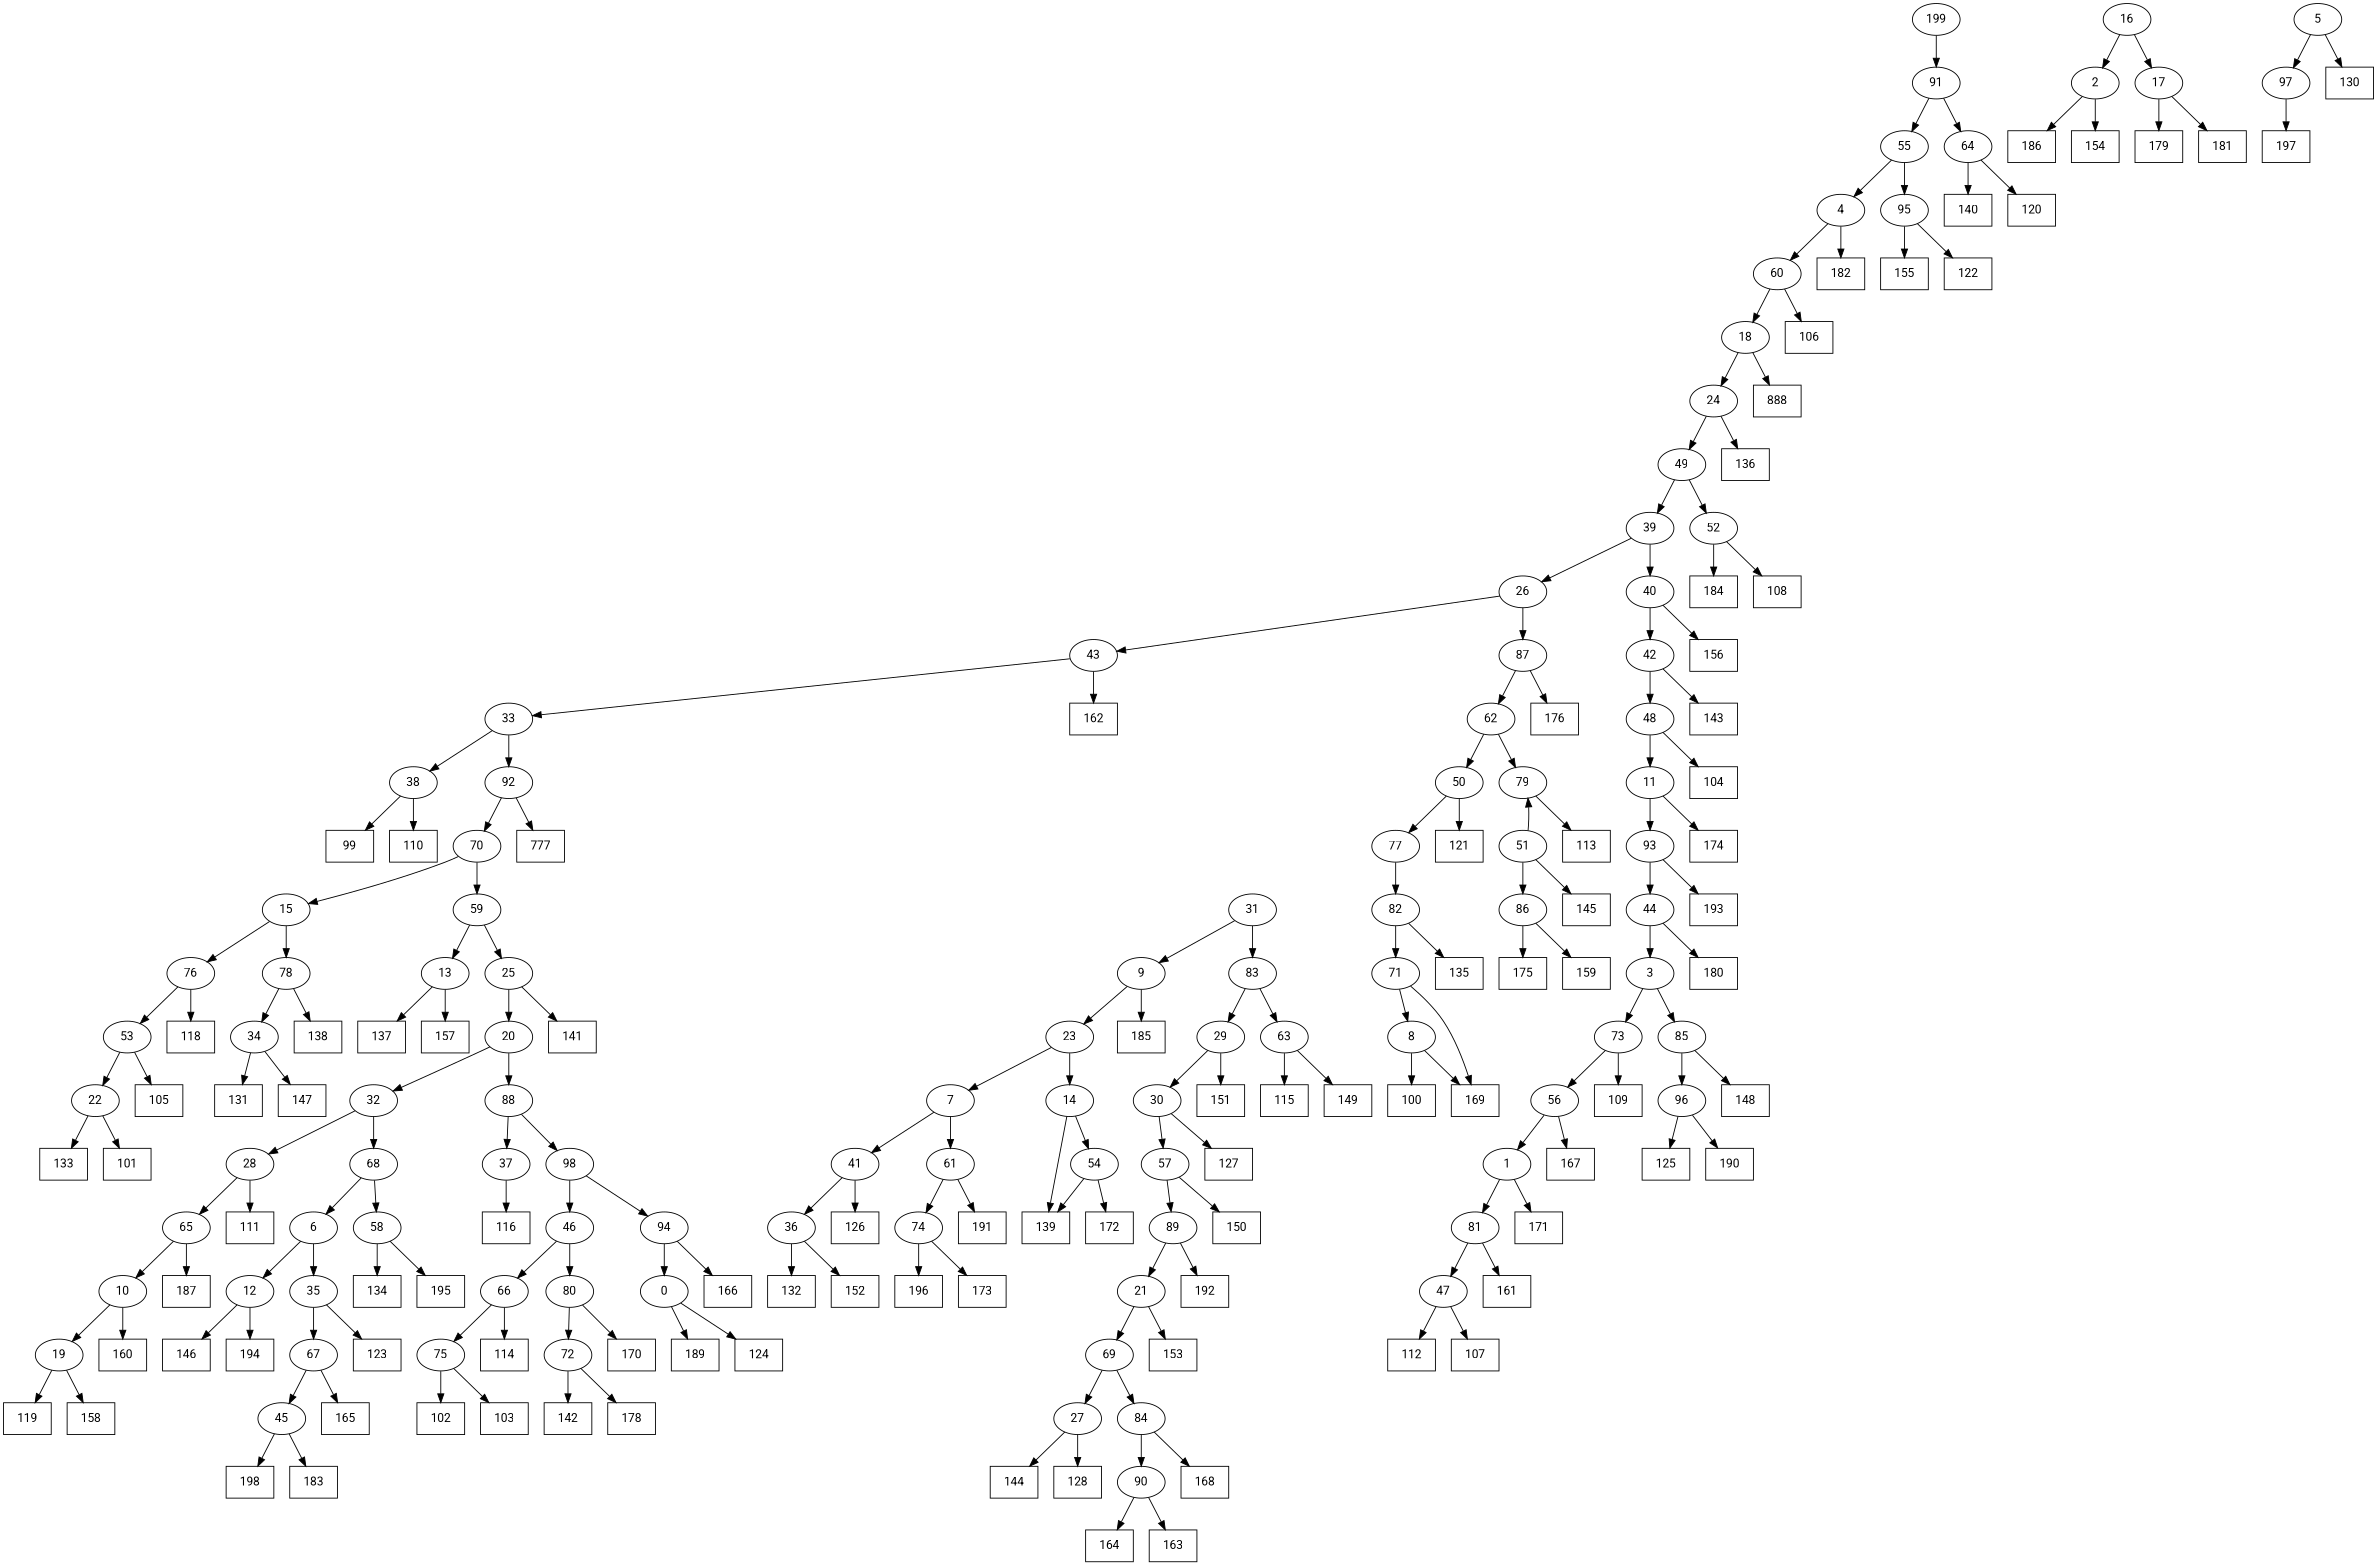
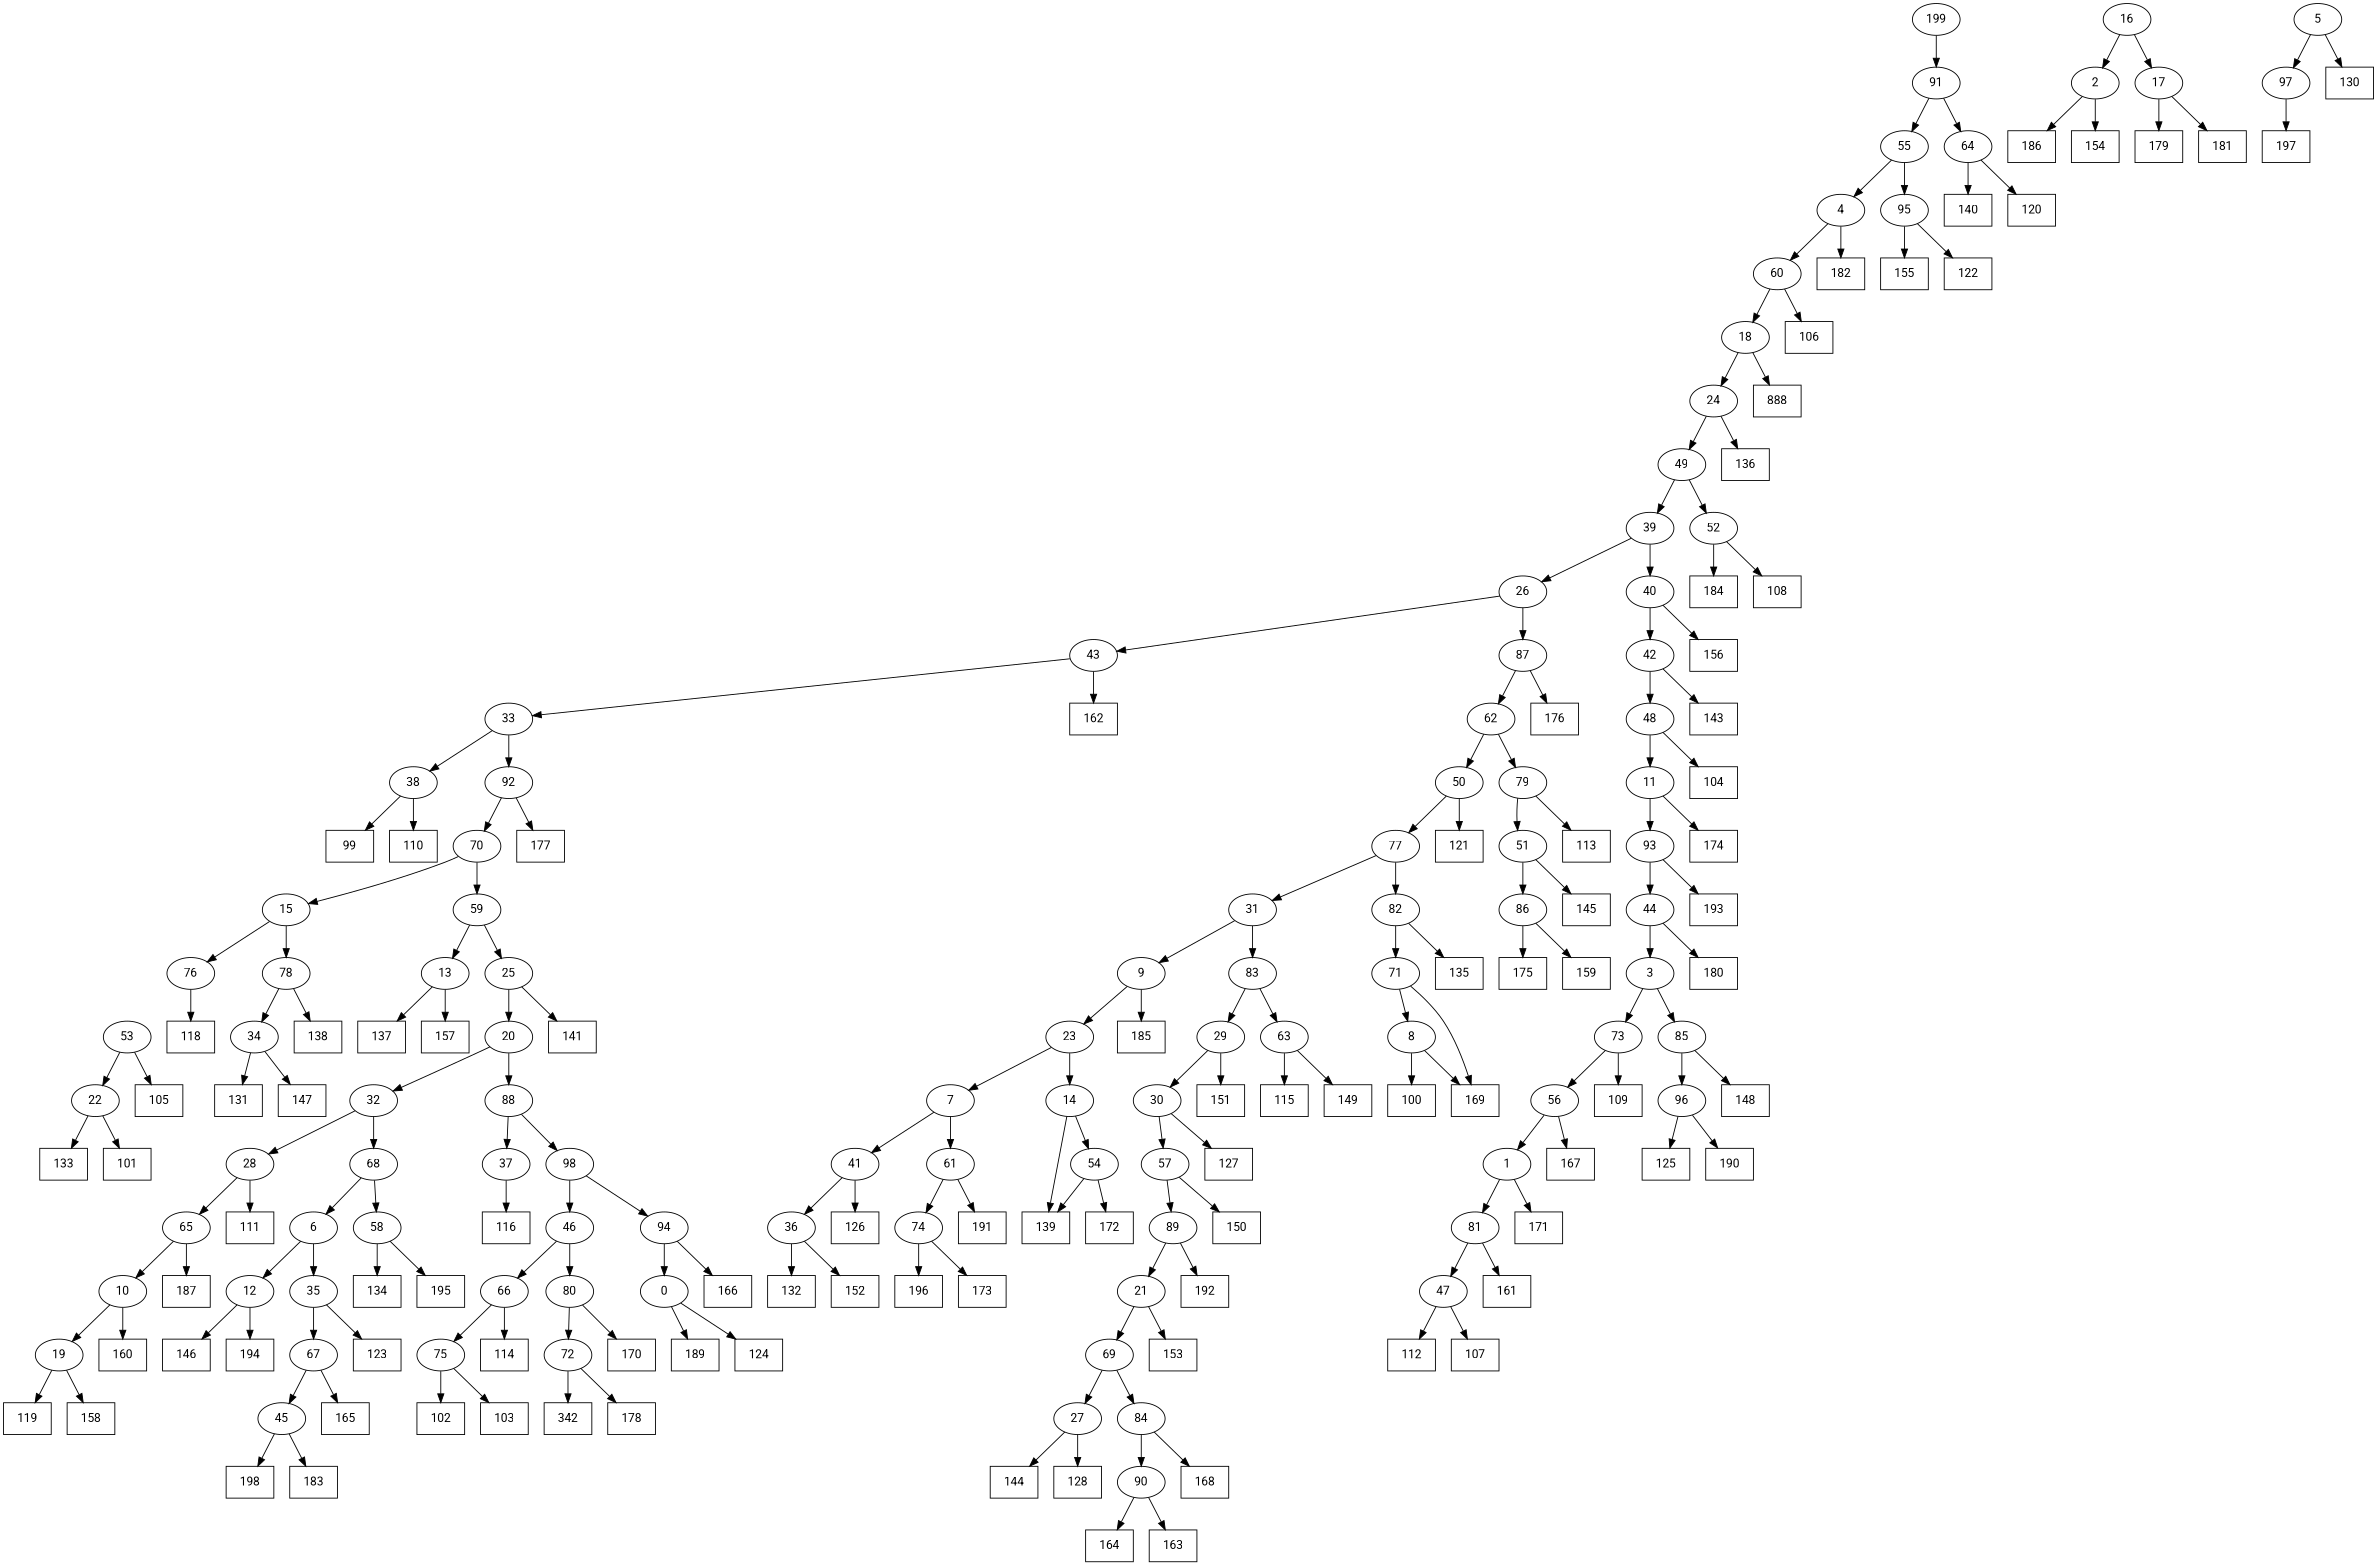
edge "51" -> "79": reversed
node "777": label "777" -> "177"
edge "77" -> "31": added
edge "76" -> "53": removed
node "142": label "142" -> "342"
